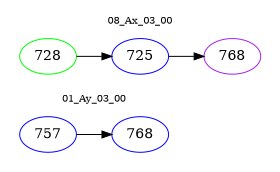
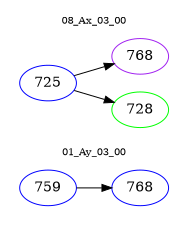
edge "728" -> "725": reversed
node "757": label "757" -> "759"
